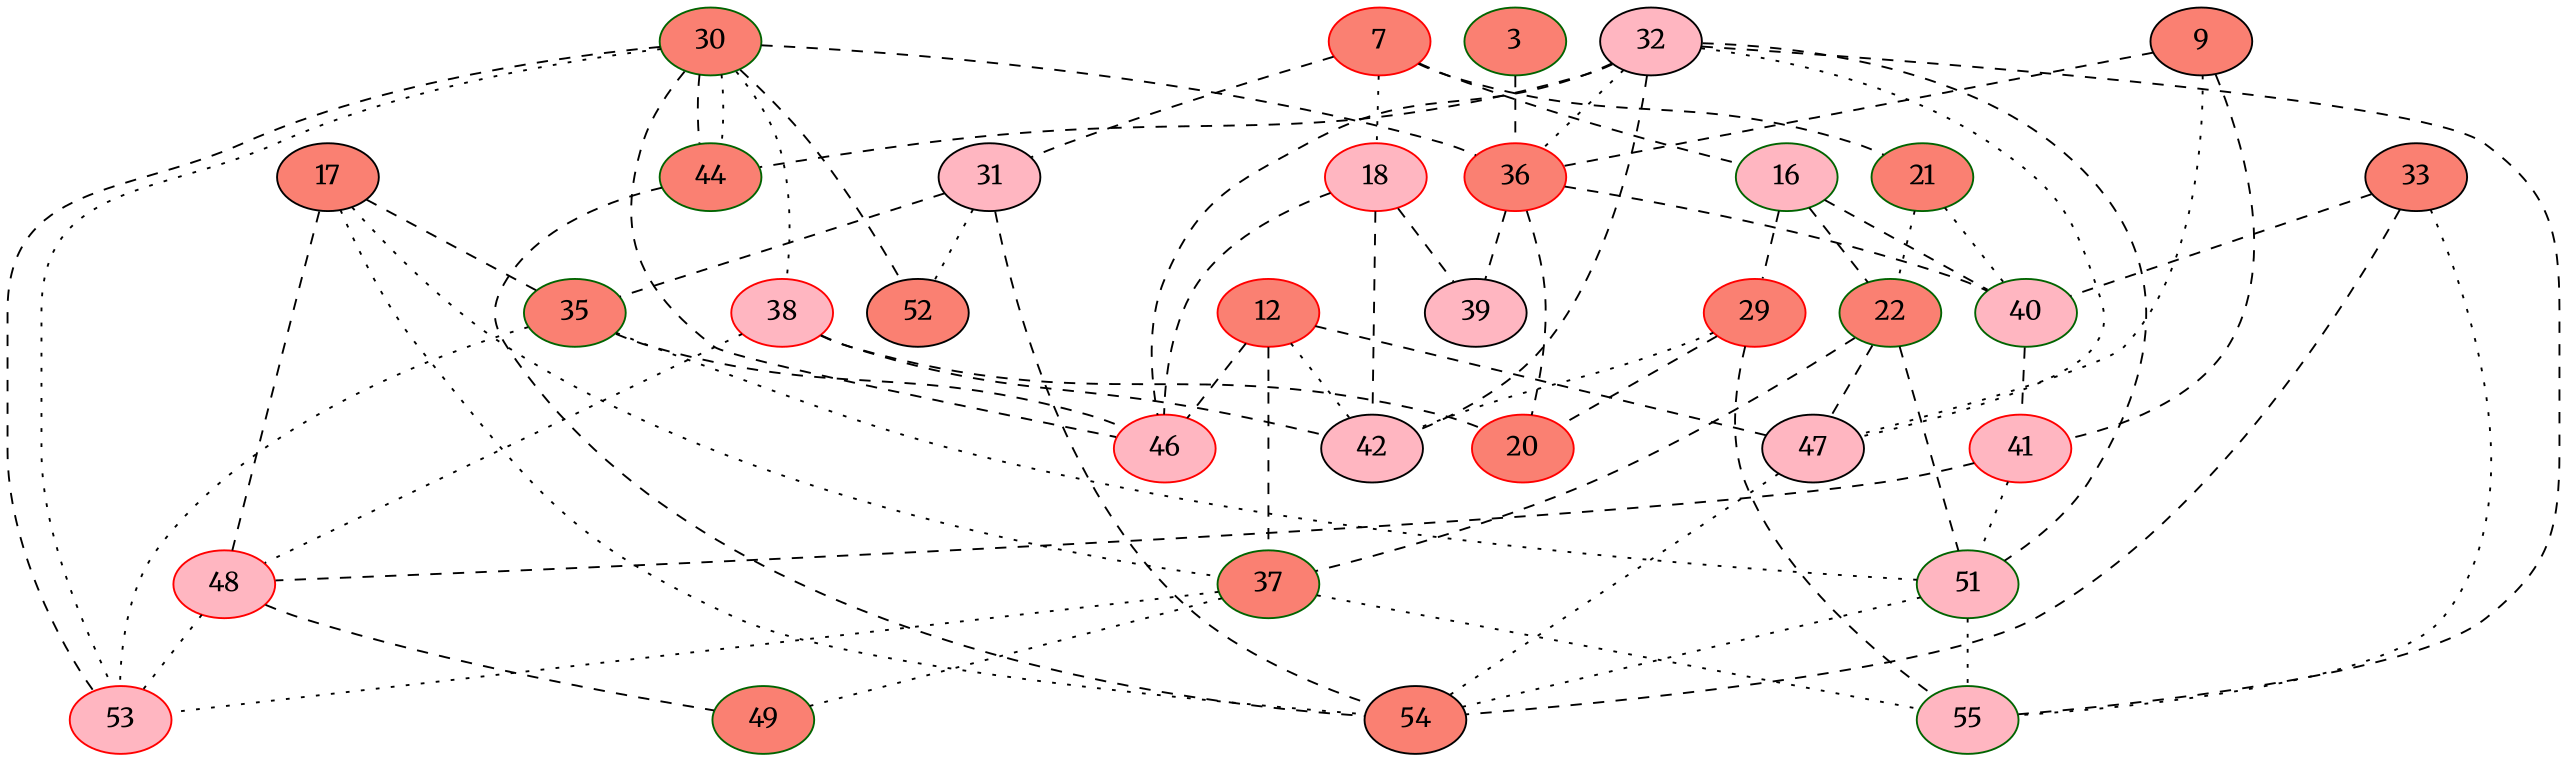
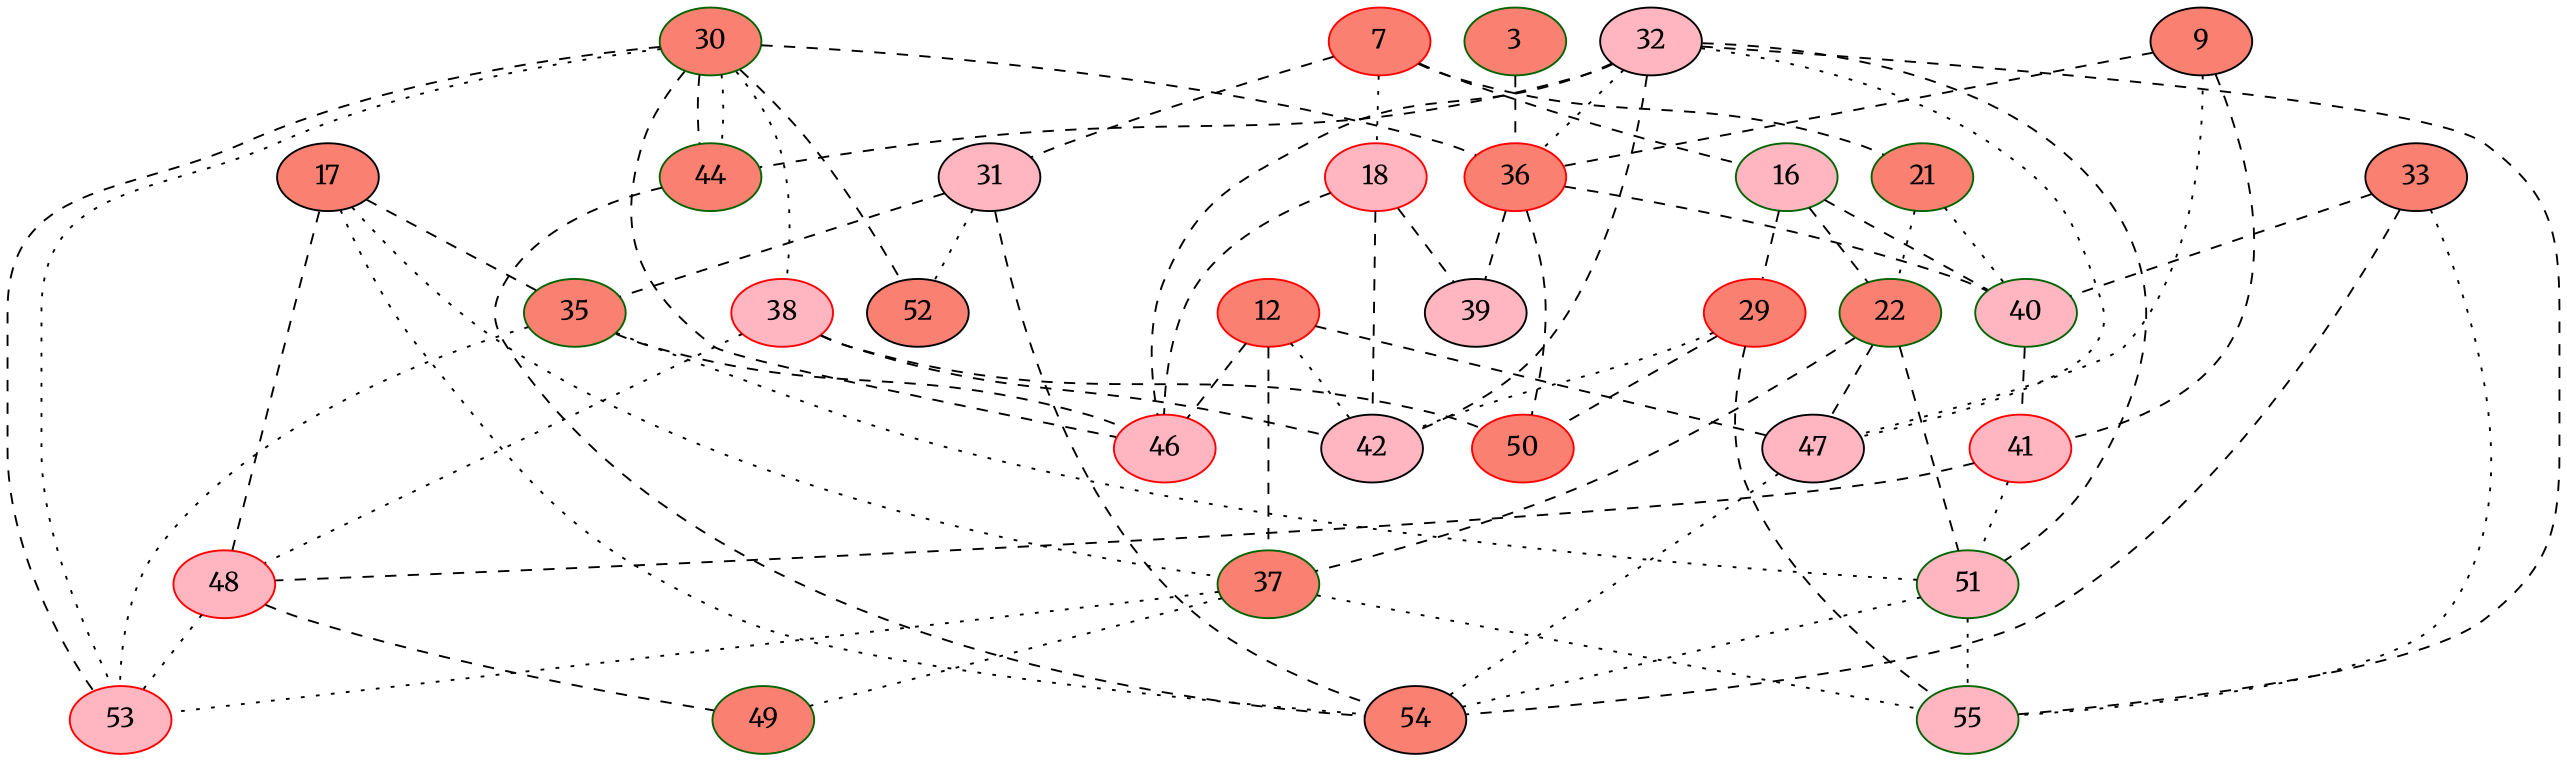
node "20": label "20" -> "50"
